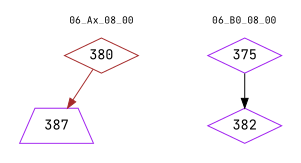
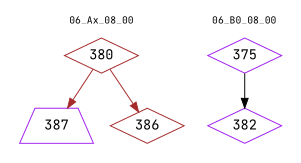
node "386": added
